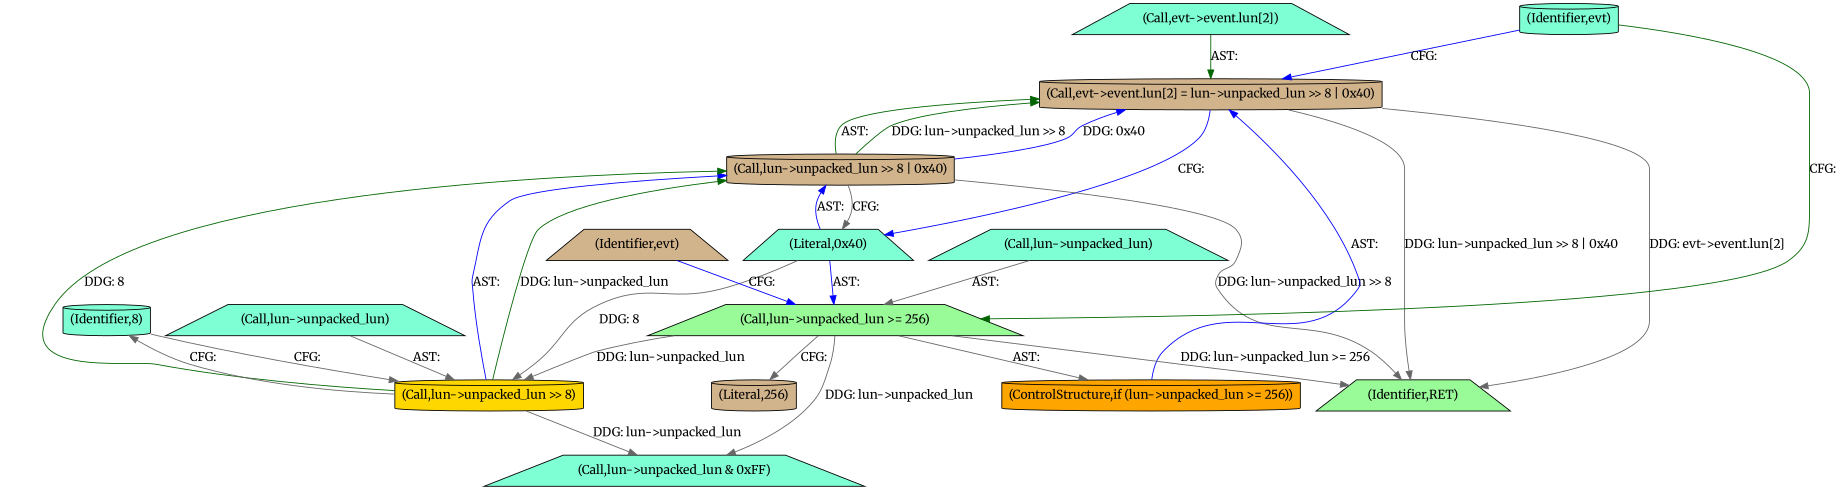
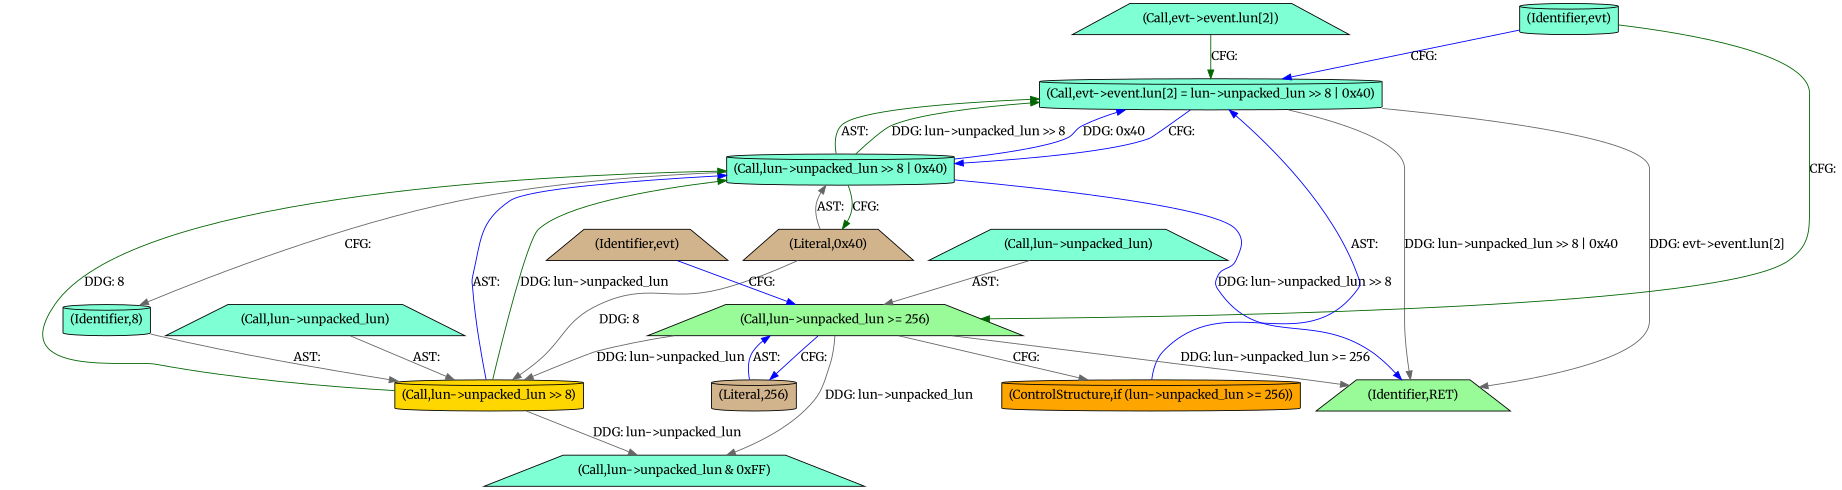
edge "(Call,evt->event.lun[2])" -> "(Call,evt->event.lun[2] = lun->unpacked_lun >> 8 | 0x40)": label "AST: " -> "CFG: "
node "(Call,evt->event.lun[2] = lun->unpacked_lun >> 8 | 0x40)": fillcolor tan -> aquamarine
node "(Call,lun->unpacked_lun >> 8 | 0x40)": fillcolor tan -> aquamarine
edge "(Call,evt->event.lun[2] = lun->unpacked_lun >> 8 | 0x40)" -> "(Literal,0x40)": now "(Call,evt->event.lun[2] = lun->unpacked_lun >> 8 | 0x40)" -> "(Call,lun->unpacked_lun >> 8 | 0x40)"
edge "(Call,lun->unpacked_lun >> 8 | 0x40)" -> "(Literal,0x40)": color gray40 -> darkgreen
edge "(Literal,0x40)" -> "(Call,lun->unpacked_lun >> 8 | 0x40)": color blue -> gray40
edge "(Call,lun->unpacked_lun >> 8 | 0x40)" -> "(Identifier,RET)": color gray40 -> blue
node "(Literal,0x40)": fillcolor aquamarine -> tan
edge "(Literal,0x40)" -> "(Call,lun->unpacked_lun >= 256)": now "(Literal,256)" -> "(Call,lun->unpacked_lun >= 256)"
edge "(Call,lun->unpacked_lun >= 256)" -> "(Literal,256)": color gray40 -> blue
edge "(Identifier,8)" -> "(Call,lun->unpacked_lun >> 8)": label "CFG: " -> "AST: "
edge "(Call,lun->unpacked_lun >= 256)" -> "(ControlStructure,if (lun->unpacked_lun >= 256))": label "AST: " -> "CFG: "
edge "(Call,lun->unpacked_lun >> 8)" -> "(Identifier,8)": now "(Call,lun->unpacked_lun >> 8 | 0x40)" -> "(Identifier,8)"
